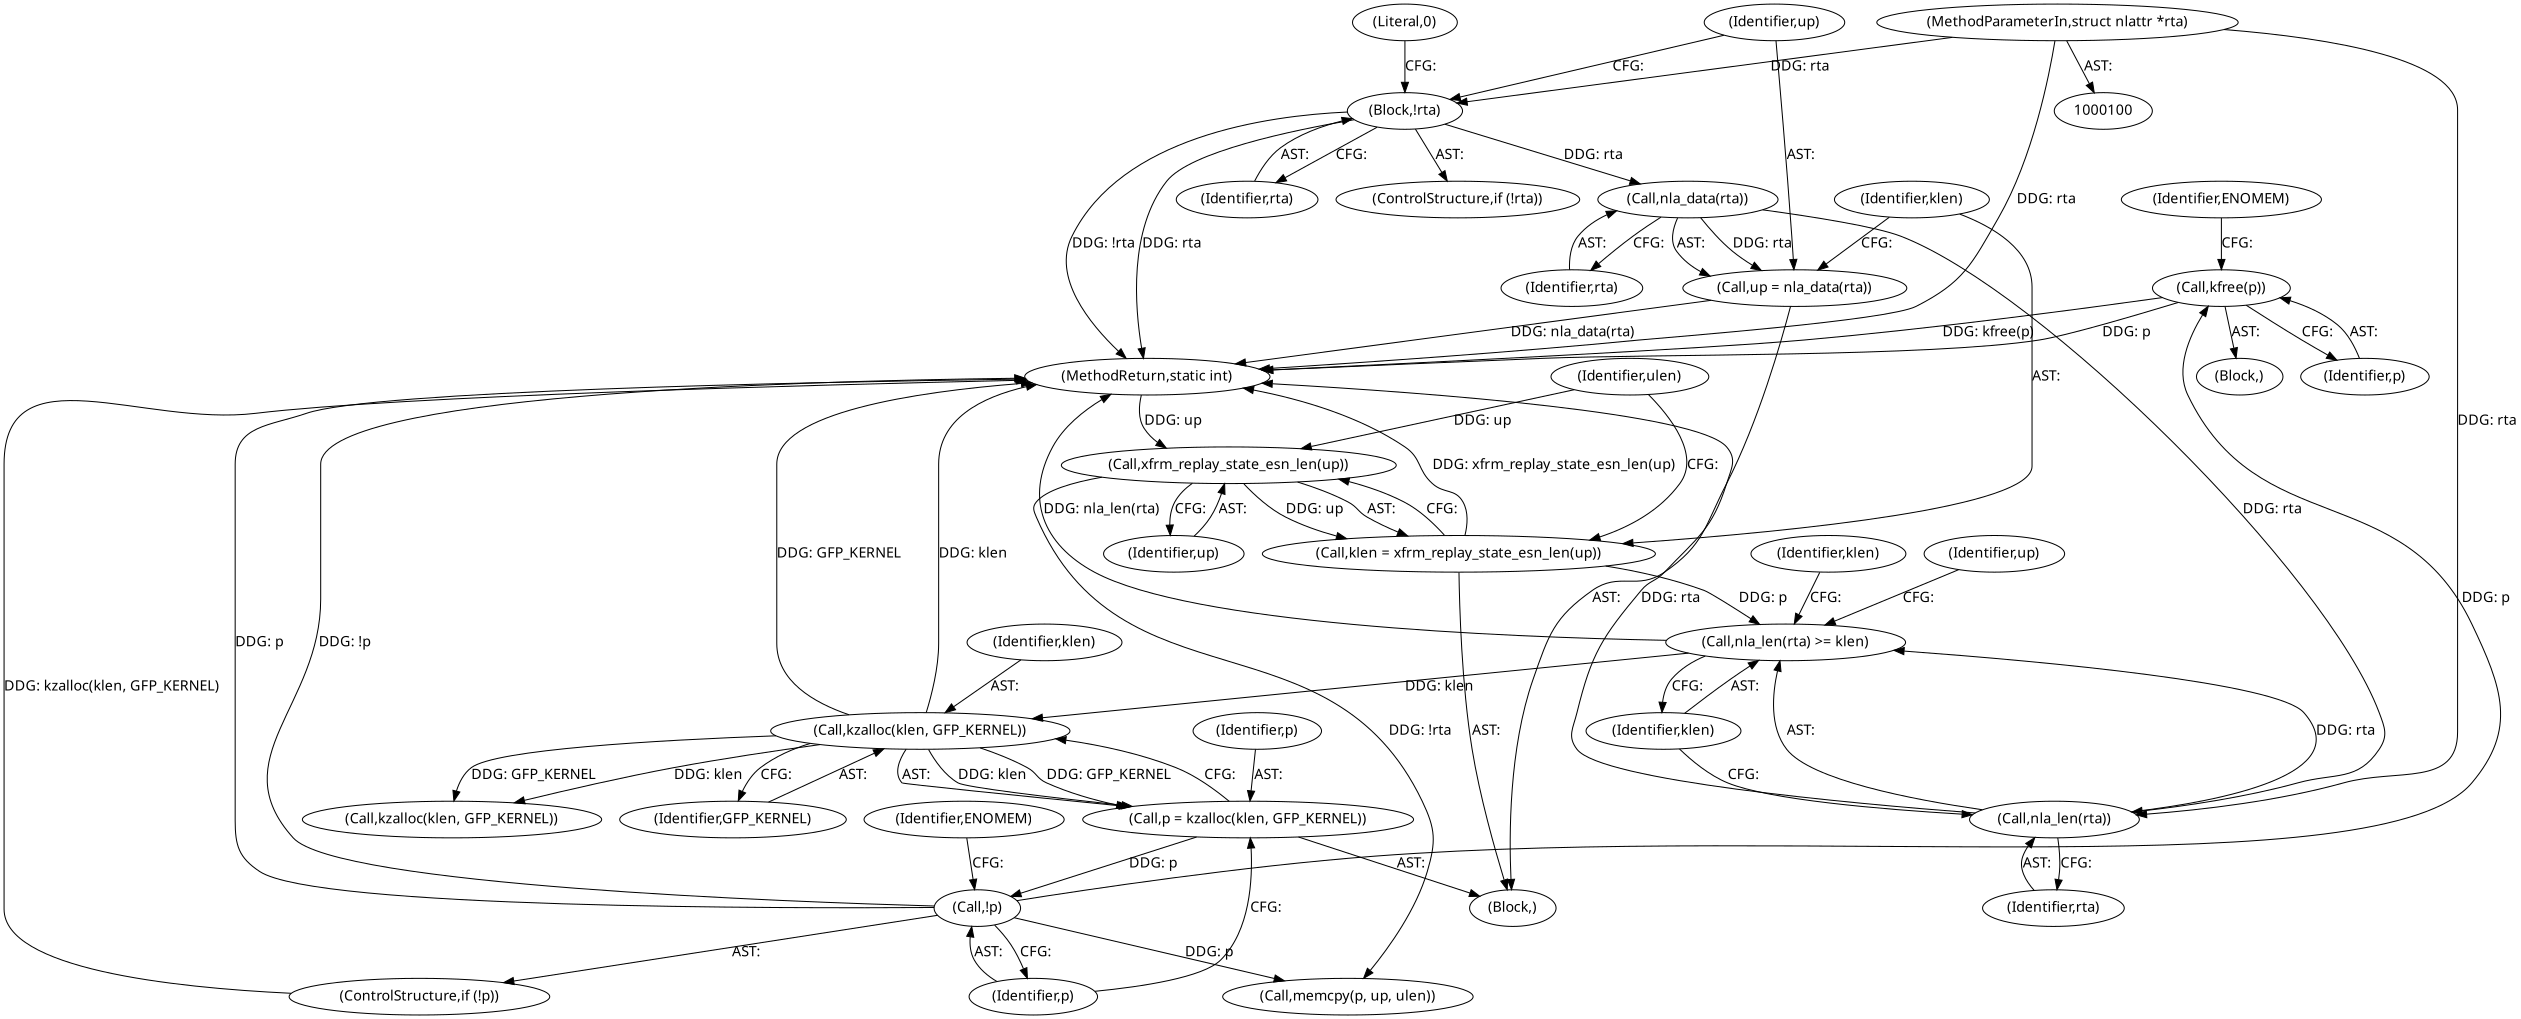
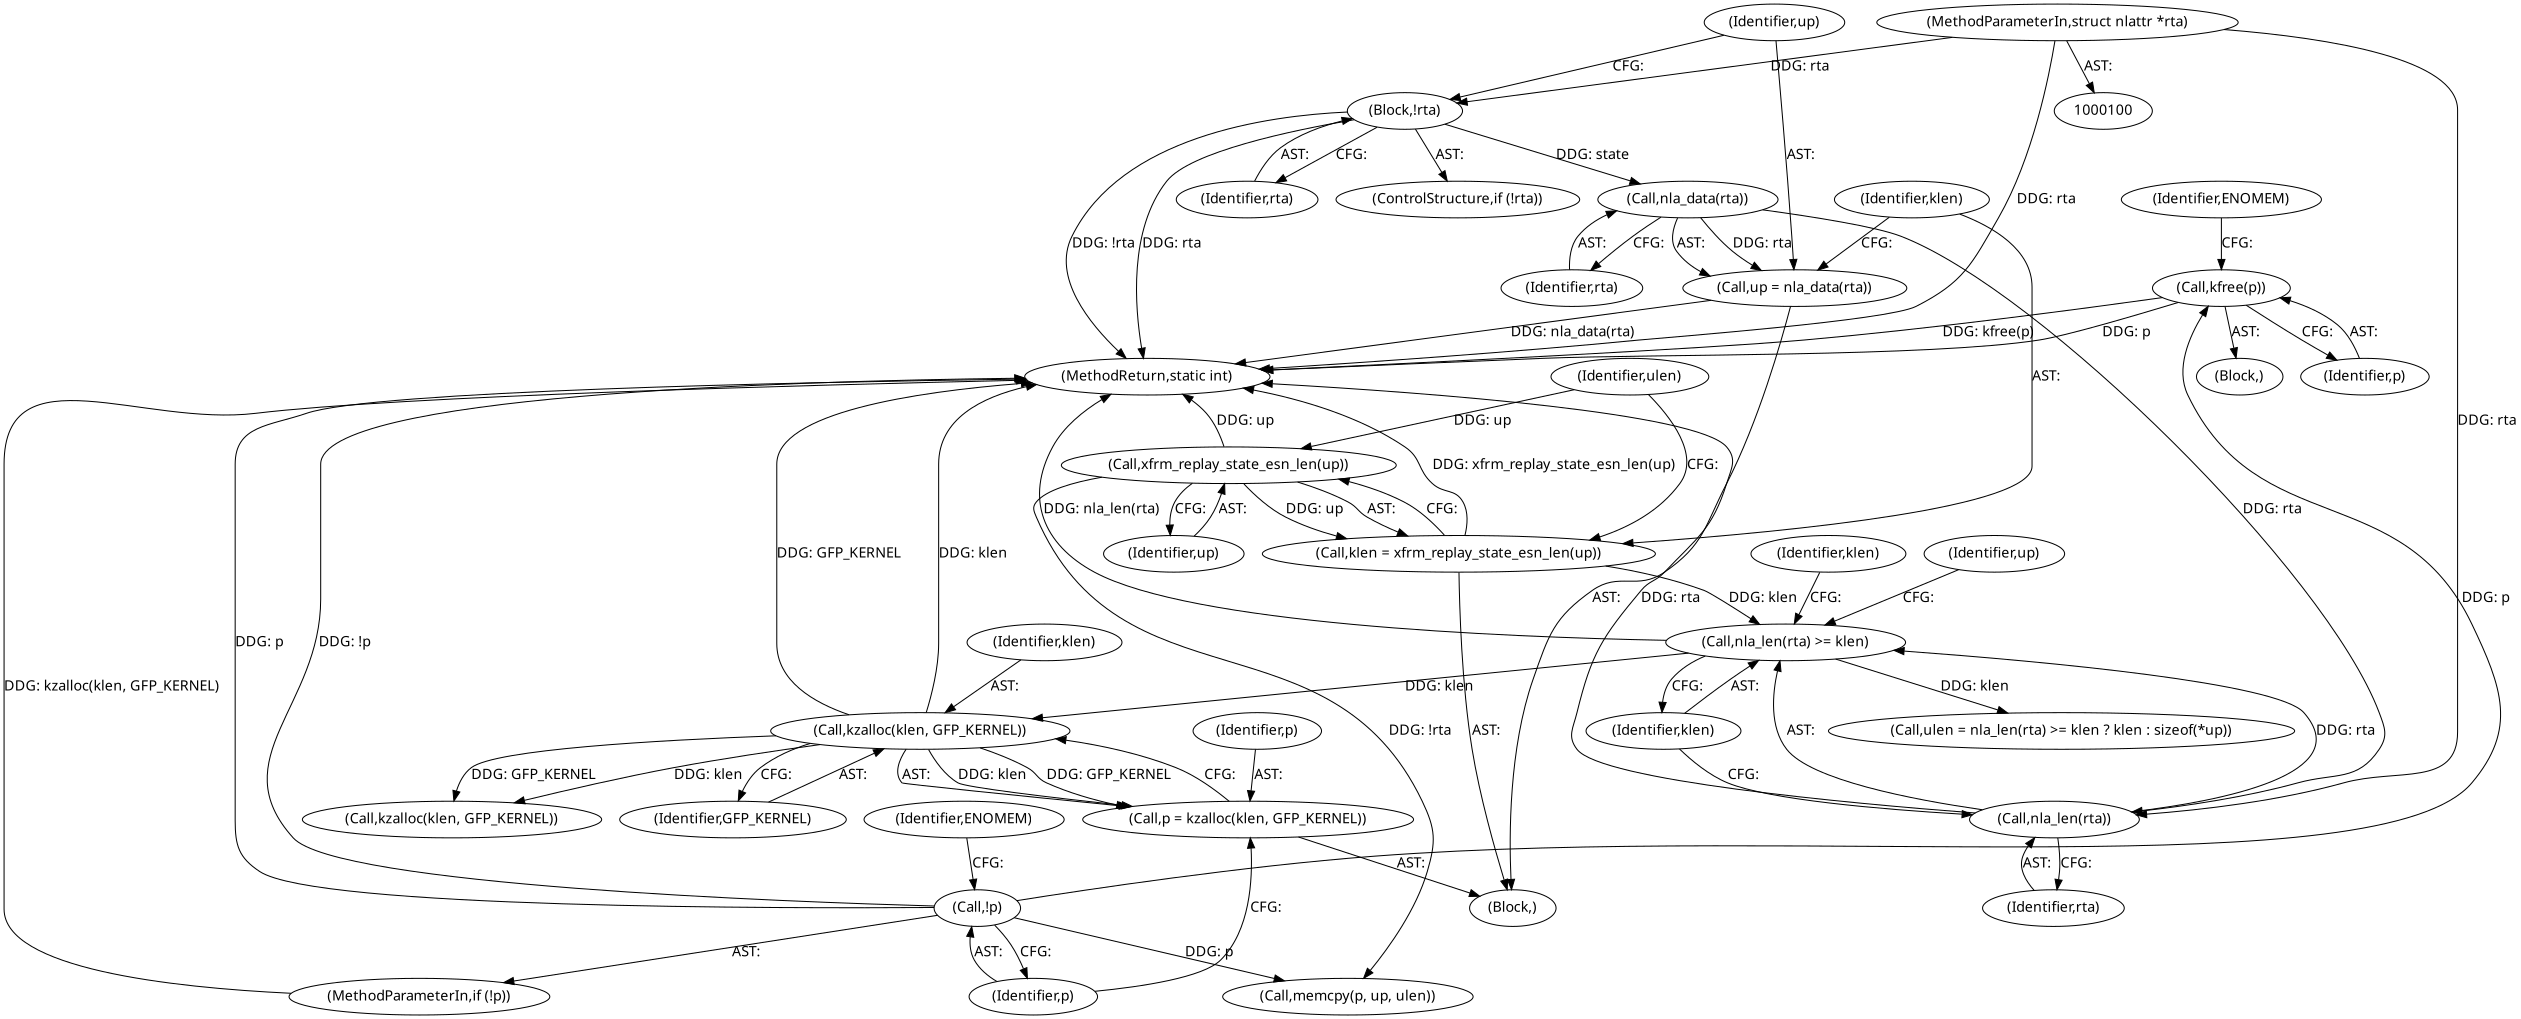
node "(Literal,0)": removed
edge "(Block,!rta)" -> "(Call,nla_data(rta))": label "DDG: rta" -> "DDG: state"
edge "(MethodReturn,static int)" -> "(Call,xfrm_replay_state_esn_len(up))": reversed
edge "(Call,klen = xfrm_replay_state_esn_len(up))" -> "(Call,nla_len(rta) >= klen)": label "DDG: p" -> "DDG: klen"
node "(Call,ulen = nla_len(rta) >= klen ? klen : sizeof(*up))": added
edge "(Call,p = kzalloc(klen, GFP_KERNEL))" -> "(Call,!p)": removed, label "DDG: p"
node "(ControlStructure,if (!p))": label "(ControlStructure,if (!p))" -> "(MethodParameterIn,if (!p))"
